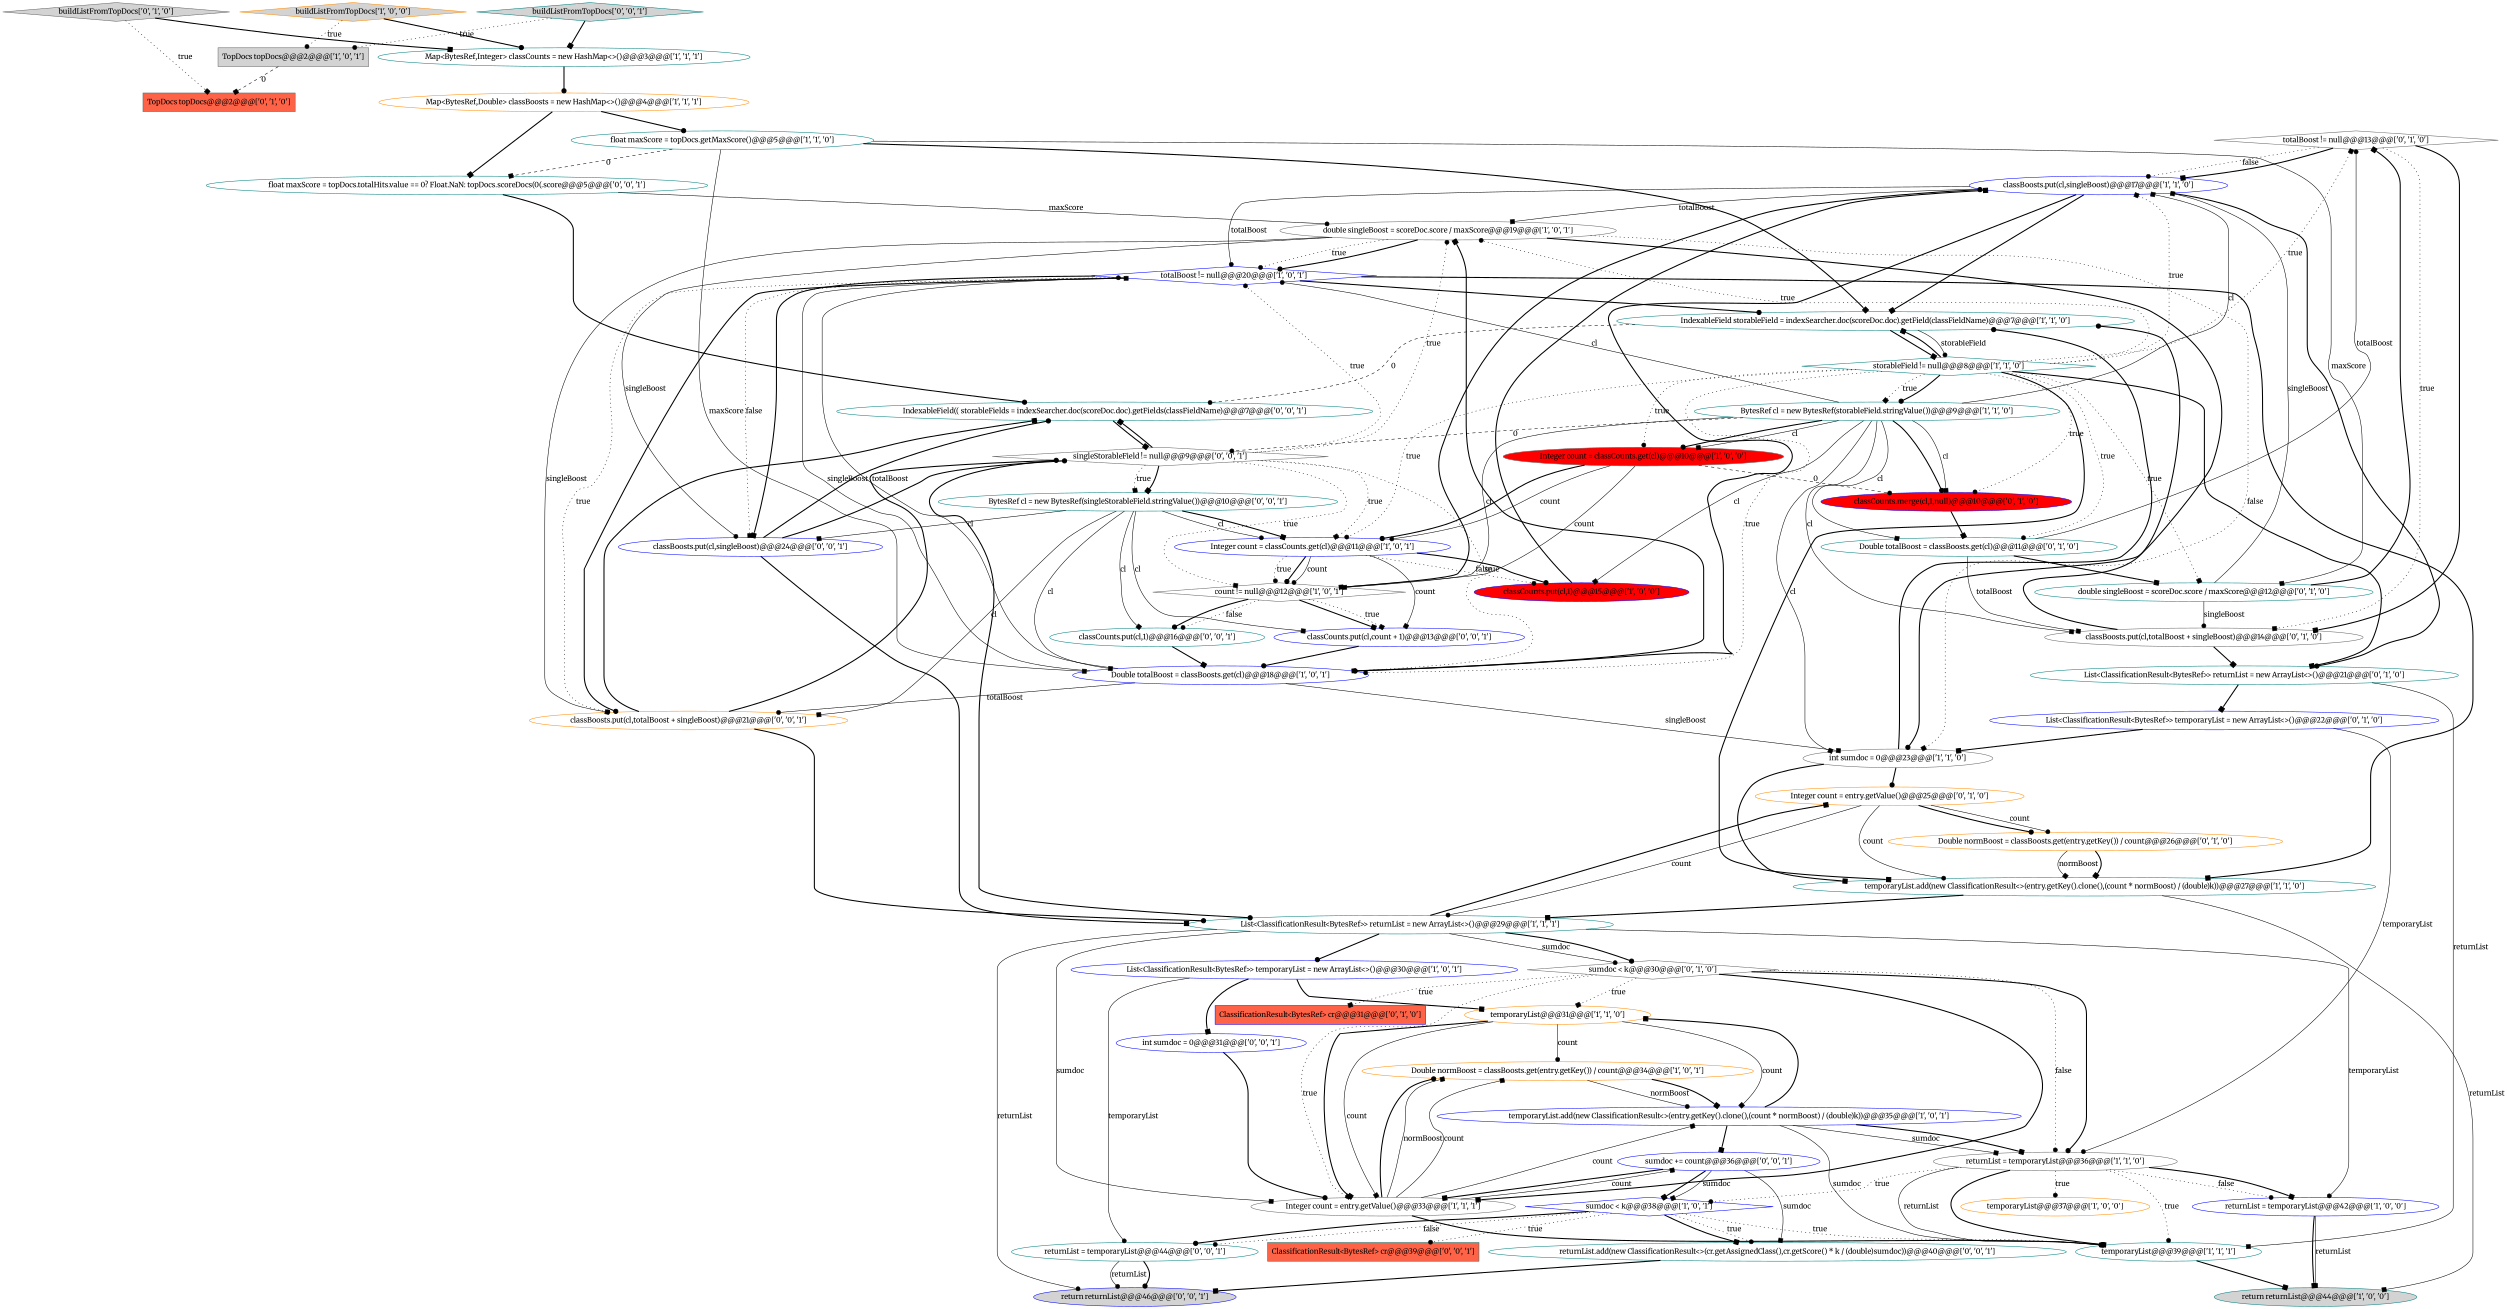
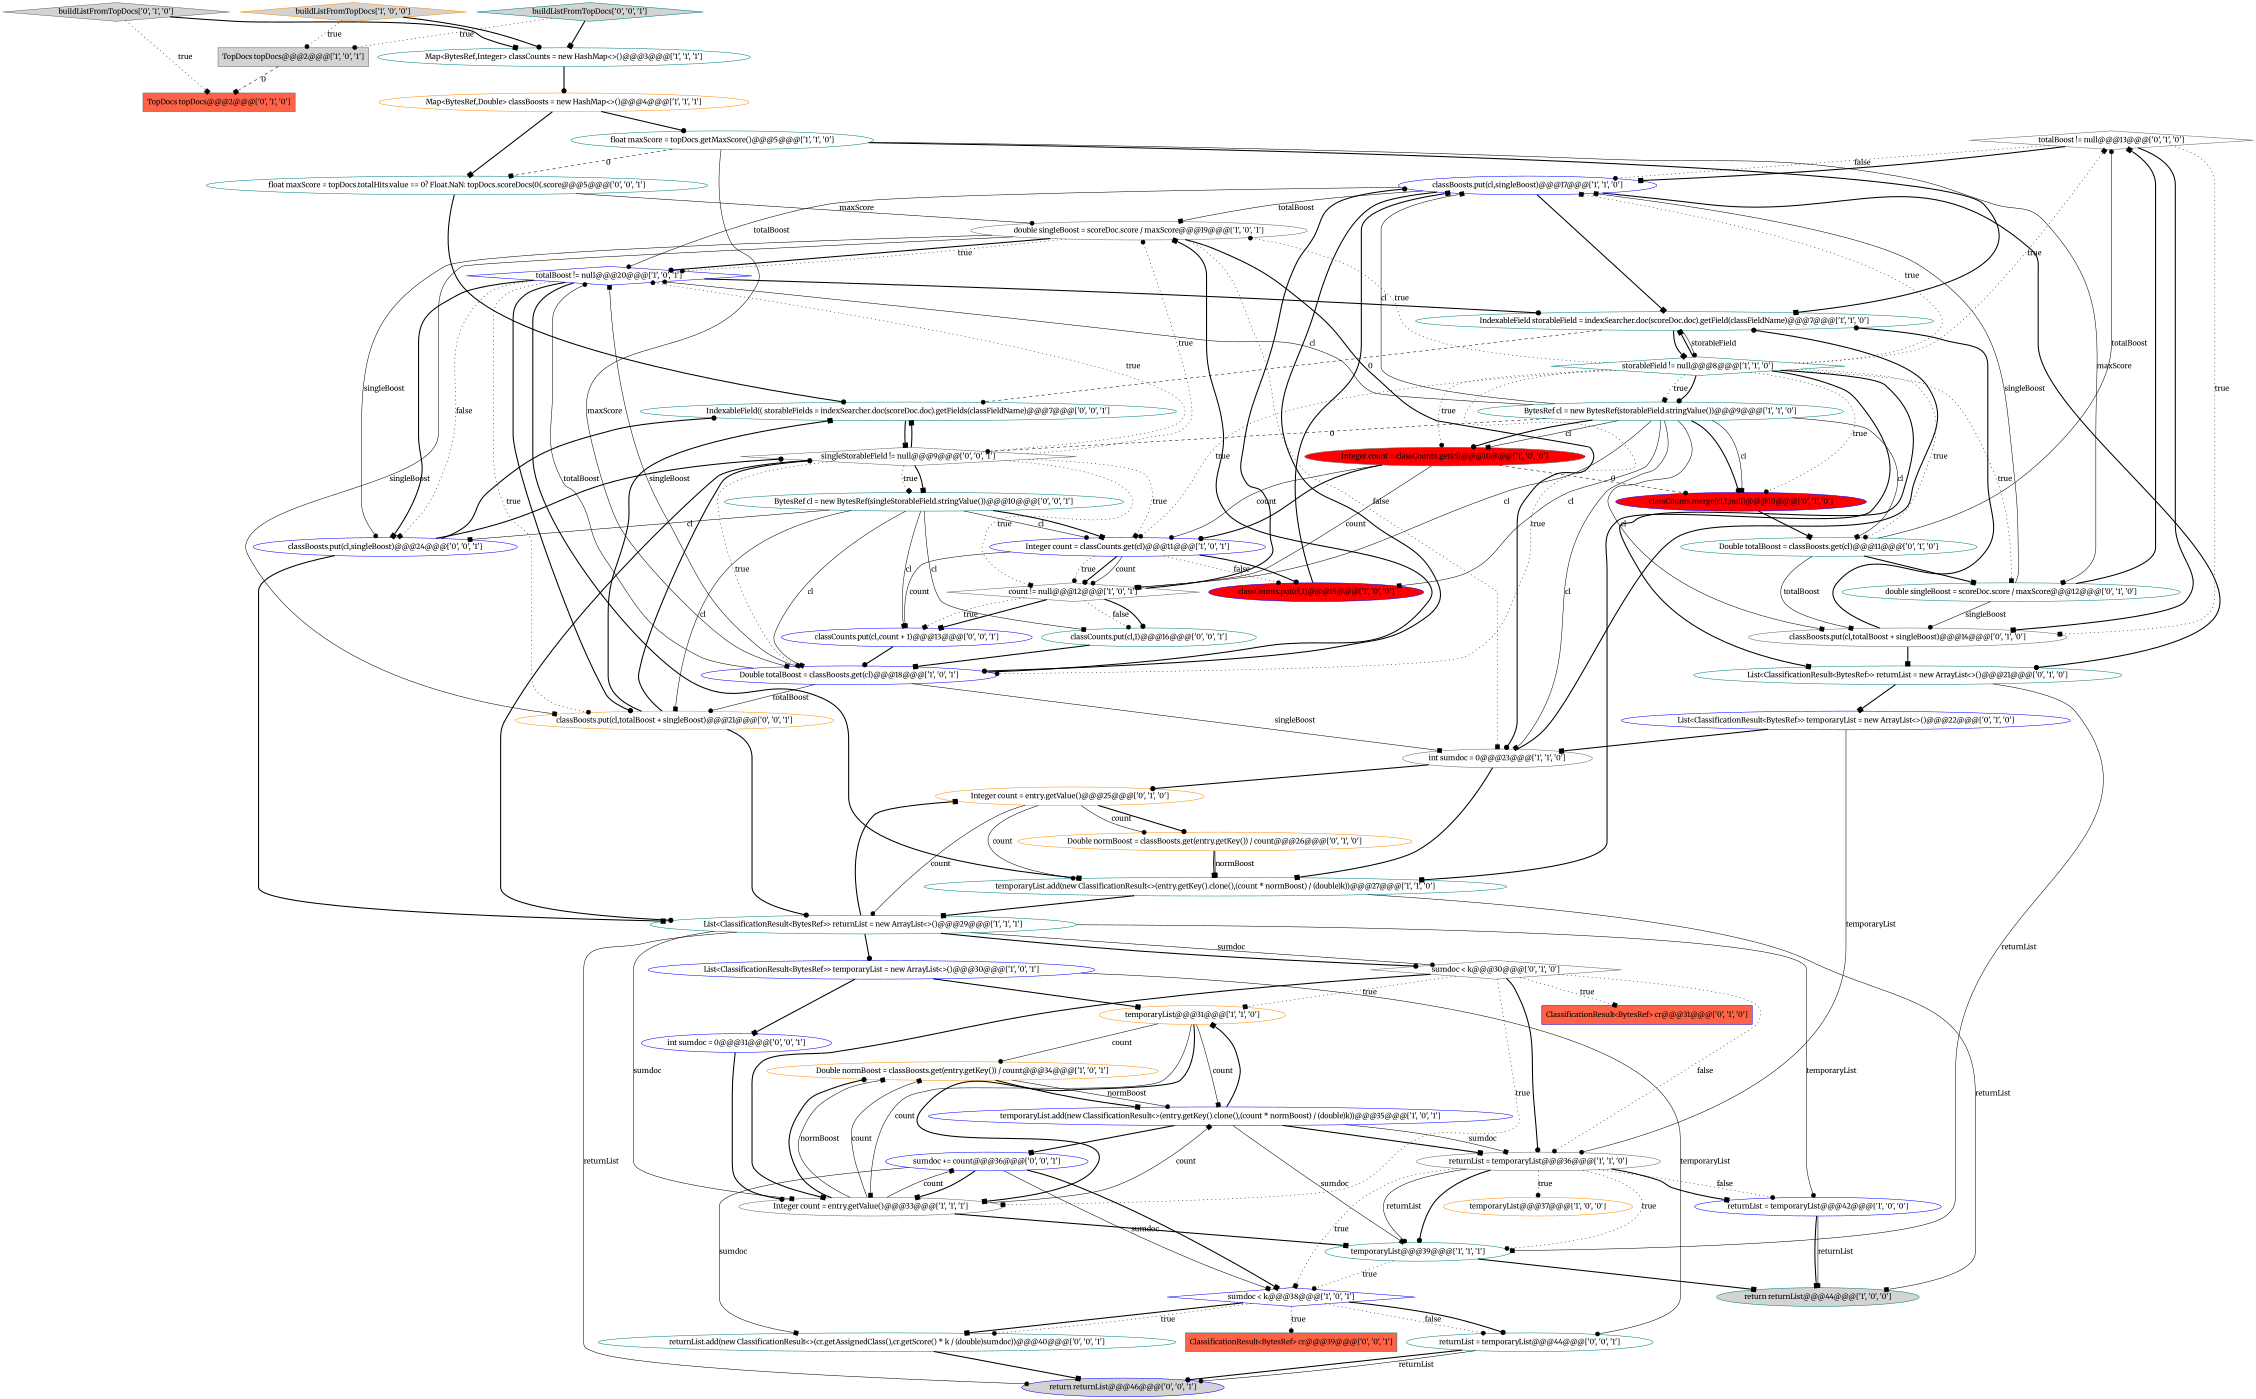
edge "returnList = temporaryList@@@36@@@['1', '1', '0']" -> "sumdoc < k@@@38@@@['1', '0', '1']": arrowhead dot -> box
edge "sumdoc < k@@@38@@@['1', '0', '1']" -> "temporaryList@@@39@@@['1', '1', '1']": reversed
